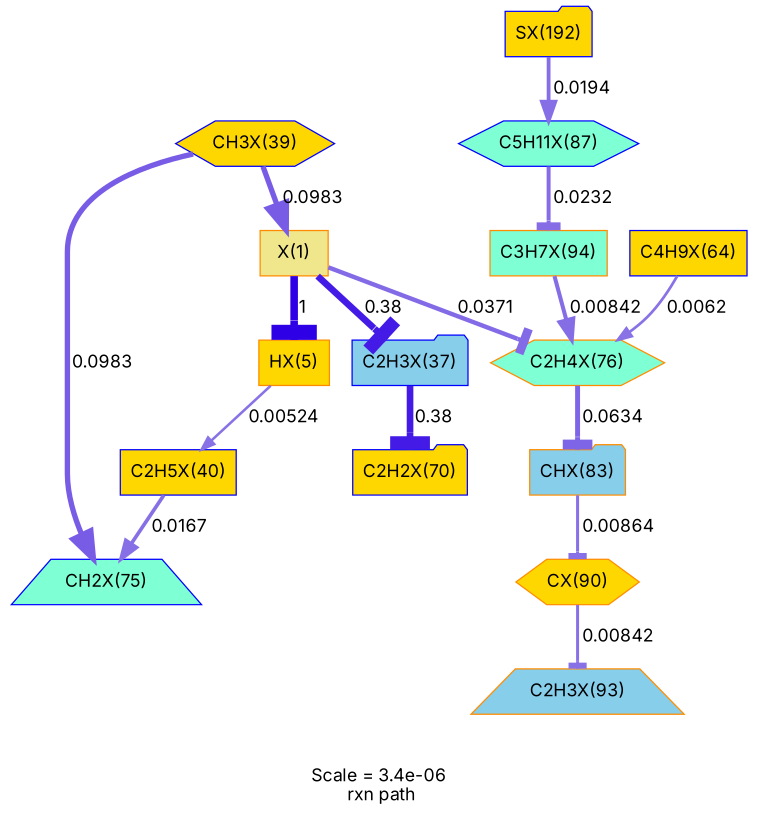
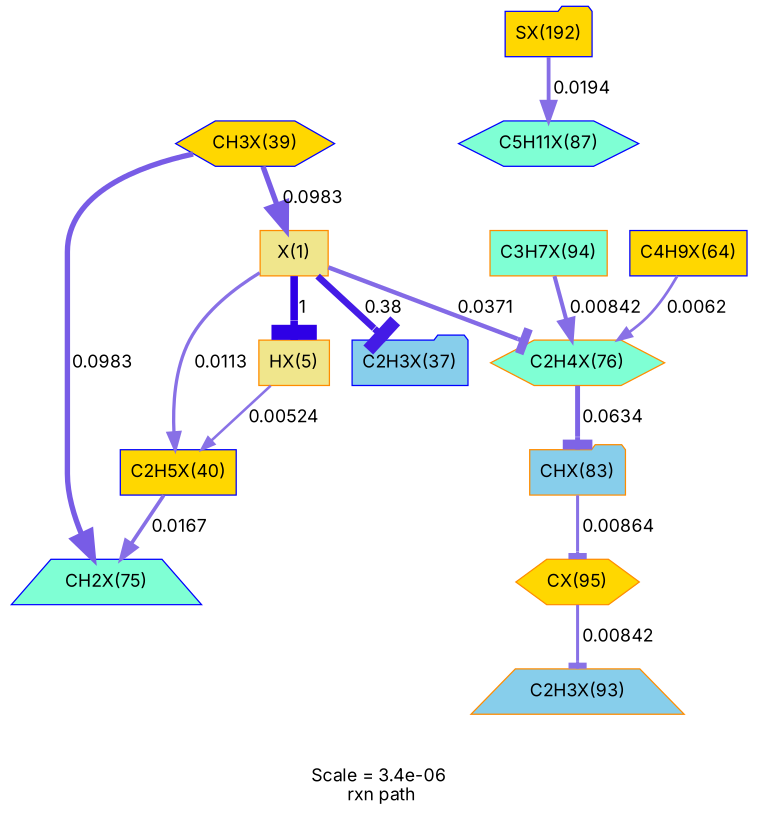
edge "C5H11X(87)" -> "C3H7X(94)": removed, label "0.0232"
edge "X(1)" -> "C2H5X(40)": added, label "0.0113"
node "HX(5)": fillcolor gold -> khaki
node "C2H2X(70)": removed
node "CX(90)": label "CX(90)" -> "CX(95)"
